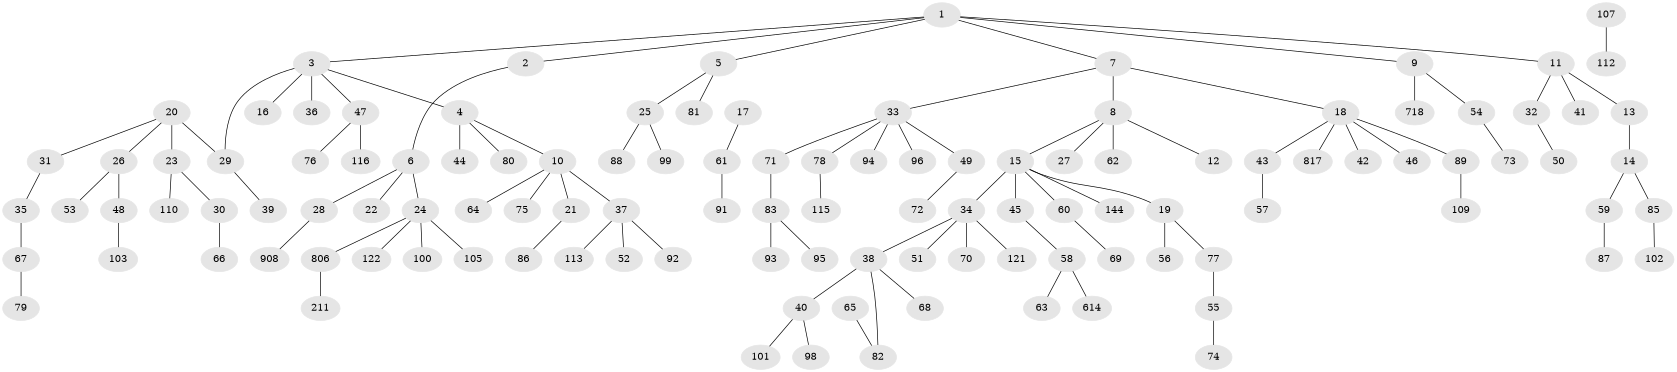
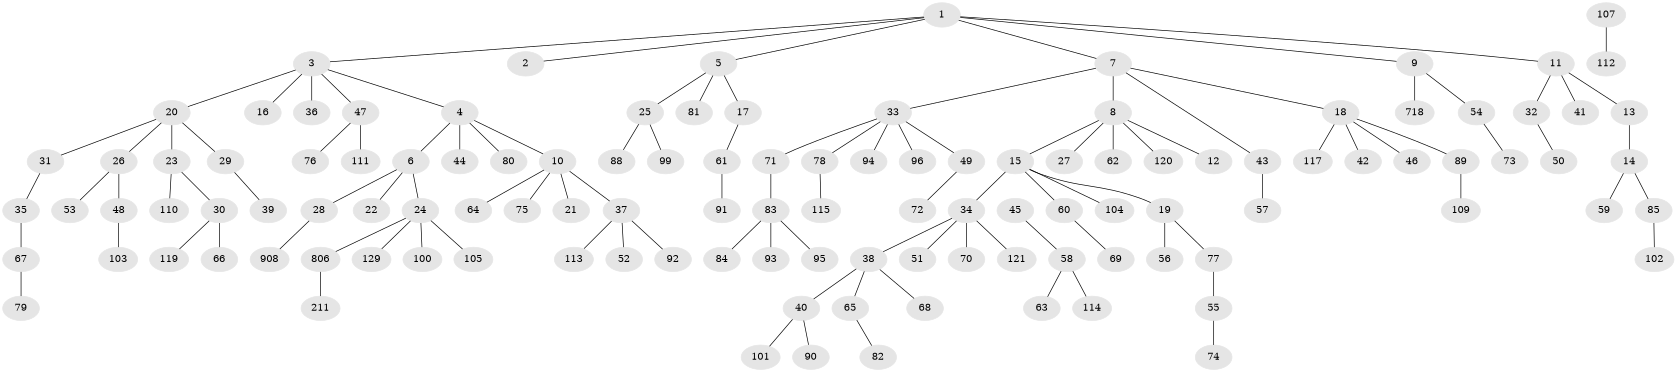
edge "5" -- "17": added
edge "2" -- "6": now "4" -- "6"
edge "3" -- "29": now "3" -- "20"
edge "18" -- "43": now "7" -- "43"
node "116": label "116" -> "111"
node "120": added
node "817": label "817" -> "117"
edge "15" -- "45": removed
node "144": label "144" -> "104"
node "119": added
node "122": label "122" -> "129"
node "86": removed
node "84": added
node "87": removed
edge "38" -- "82": now "38" -- "65"
node "614": label "614" -> "114"
node "98": label "98" -> "90"
